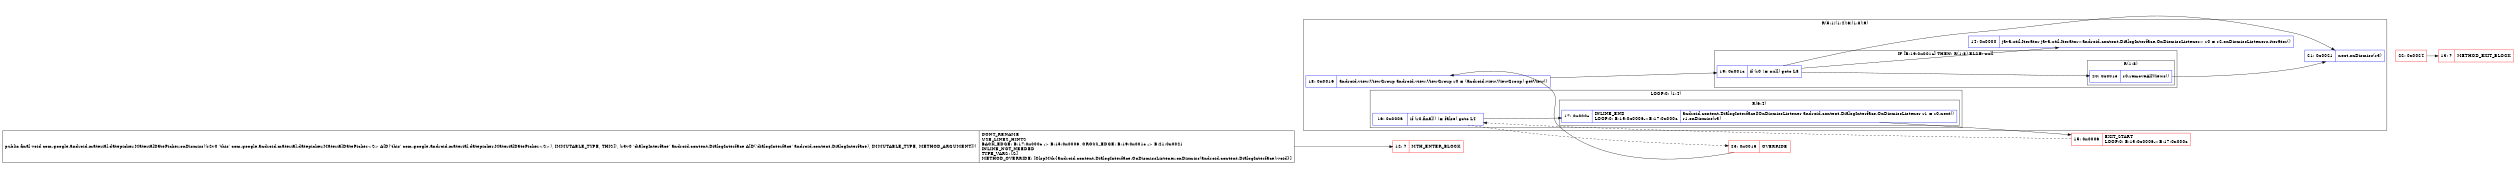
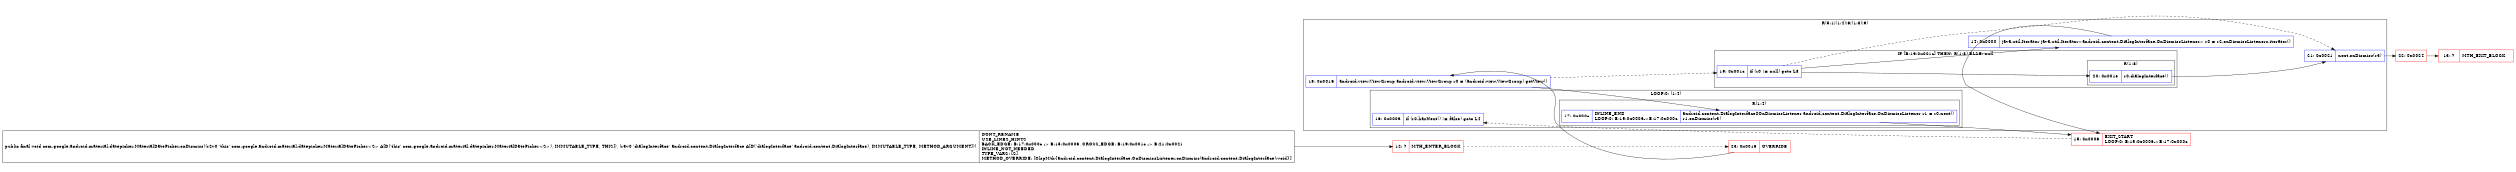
edge "19: 0x001c" -> "21: 0x0021": style solid -> dashed
edge "21: 0x0021" -> "22: 0x0024": added
node "13: ?": text "METHOD_EXIT_BLOCK" -> "MTH_EXIT_BLOCK"
edge "14: 0x0000" -> "15: 0x0006": added
edge "18: 0x0016" -> "19: 0x001c": style solid -> dashed
node "20: 0x001e": text "r0.removeAllViews()" -> "r0.dialogInterface()"
cluster "R(6:4)": label "R(6:4)" -> "R(1:4)"
edge "16: 0x000a" -> "17: 0x000c": now "18: 0x0016" -> "17: 0x000c"
node "16: 0x000a": text "if (r0.final() != false) goto L4" -> "if (r0.hasNext() != false) goto L4"
edge "16: 0x000a" -> "23: 0x0016": now "12: ?" -> "23: 0x0016"
